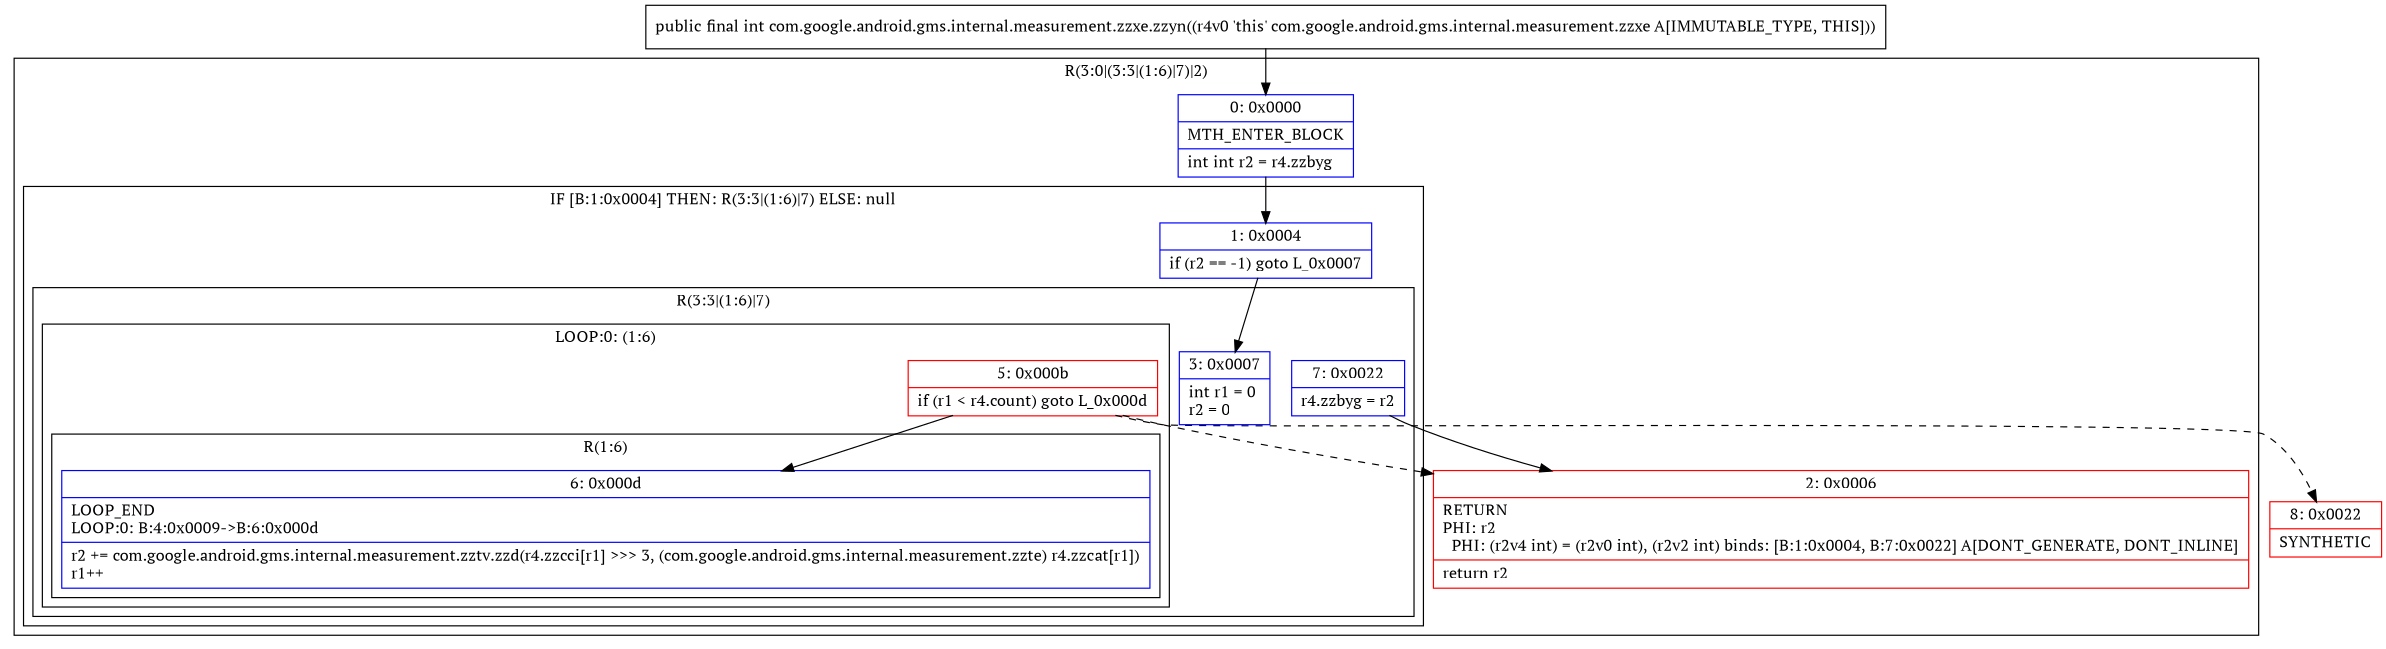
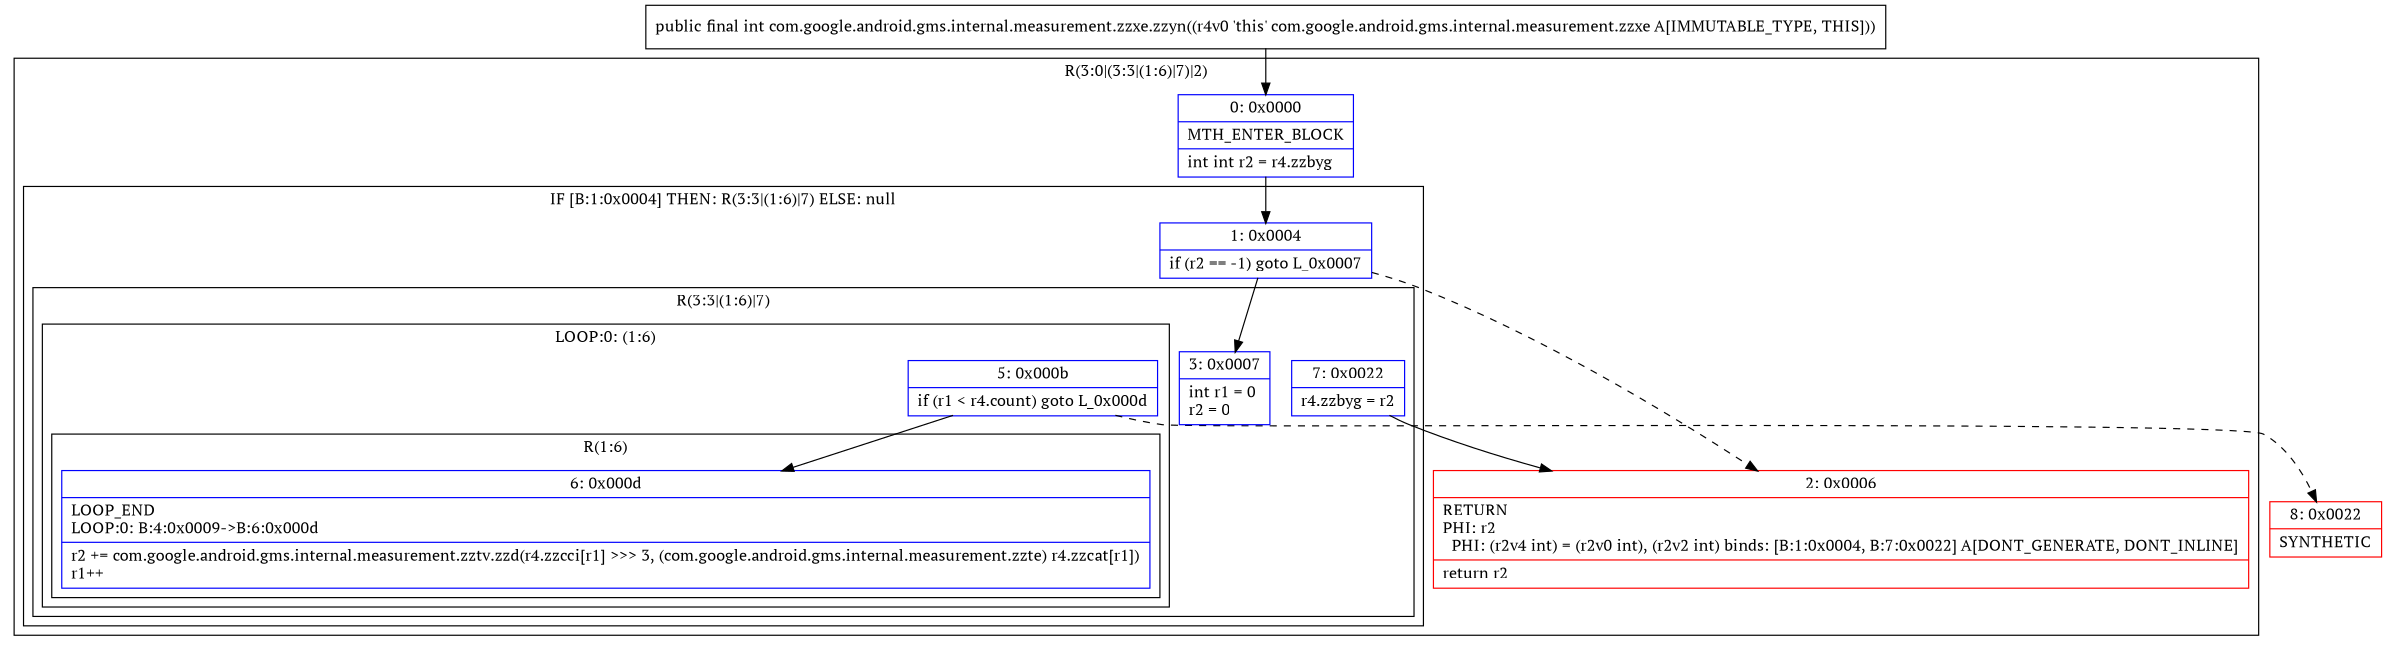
node "5: 0x000b": color red -> blue
edge "5: 0x000b" -> "2: 0x0006": now "1: 0x0004" -> "2: 0x0006"
